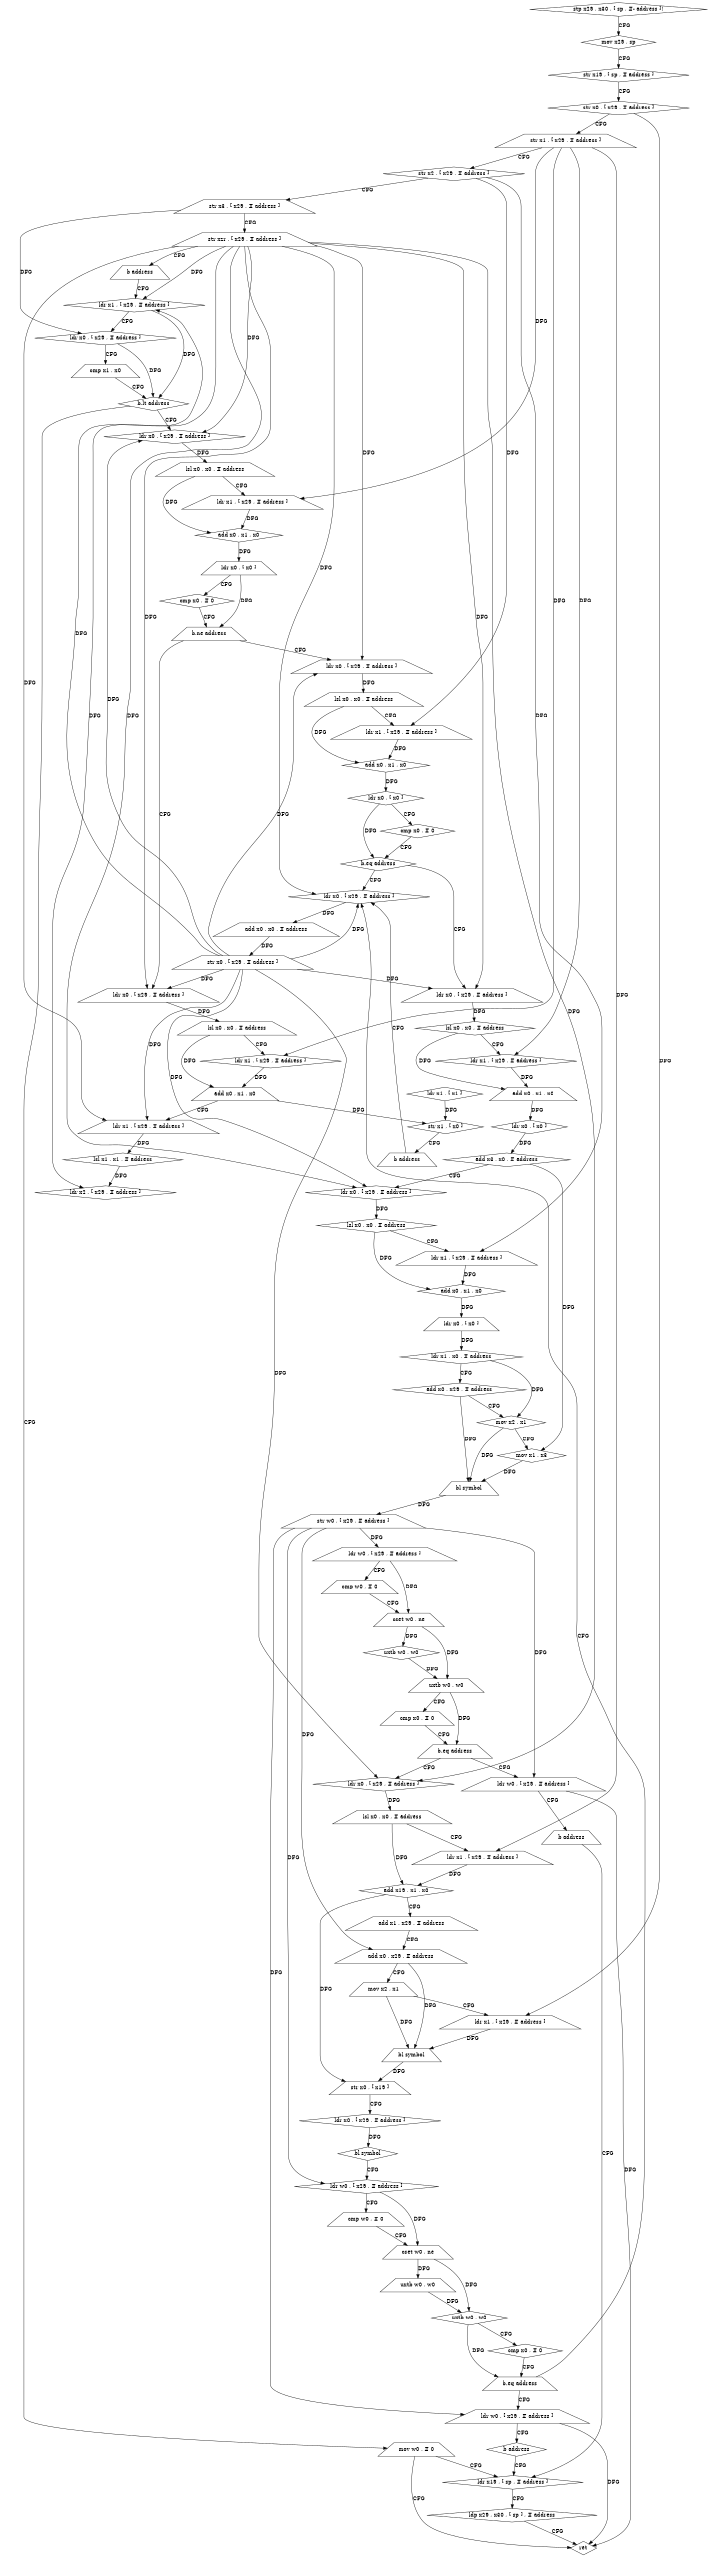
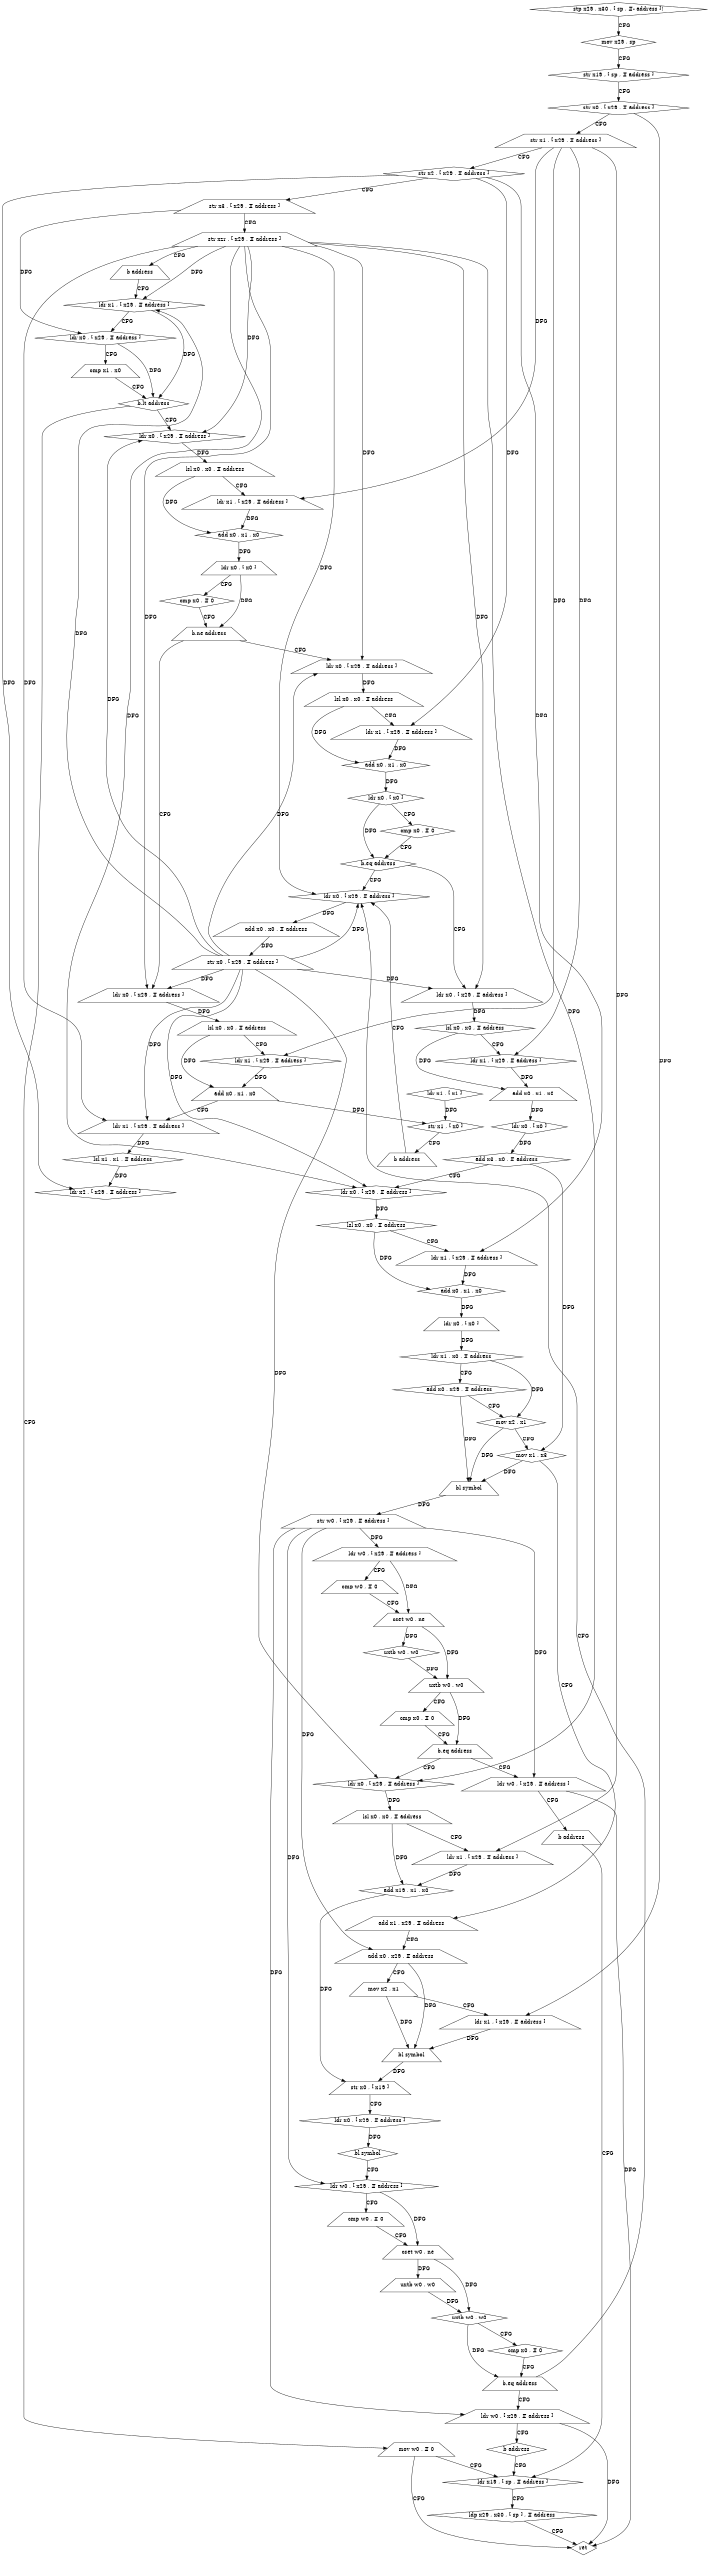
edge "str xzr , [ x29 , # address ]" -> "ldr x2 , [ x29 , # address ]": now "str x2 , [ x29 , # address ]" -> "ldr x2 , [ x29 , # address ]"
edge "add x19 , x1 , x0" -> "add x1 , x29 , # address": now "mov x1 , x3" -> "add x1 , x29 , # address"
